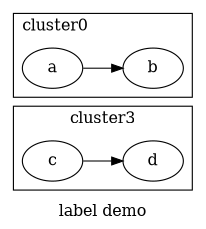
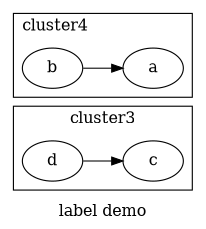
cluster "cluster0": label "cluster0" -> "cluster4"
edge "a" -> "b": reversed
edge "c" -> "d": reversed
